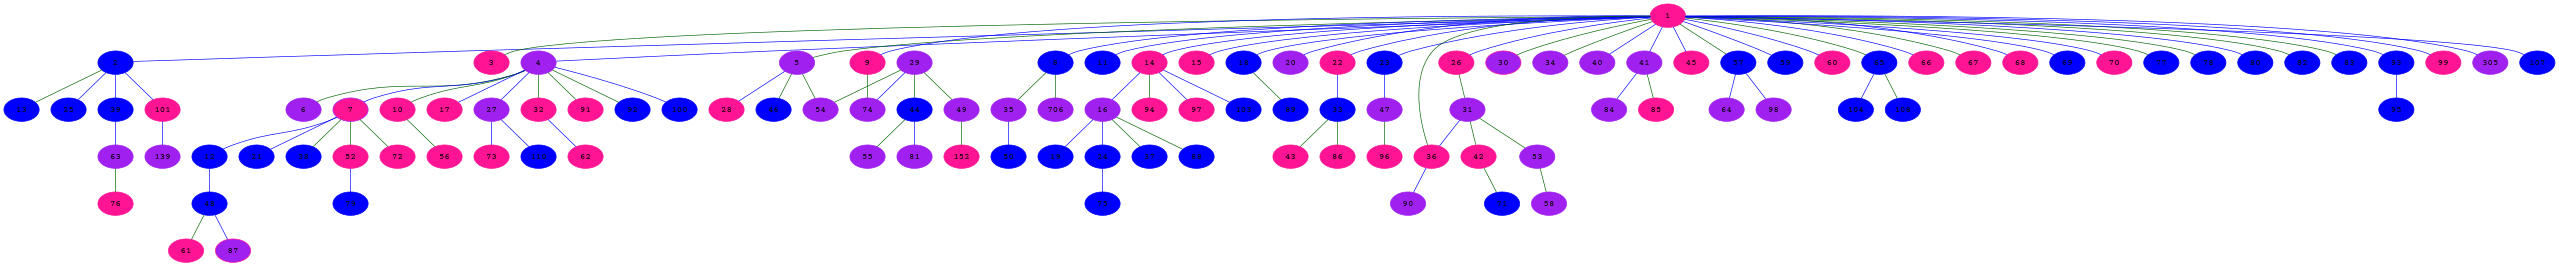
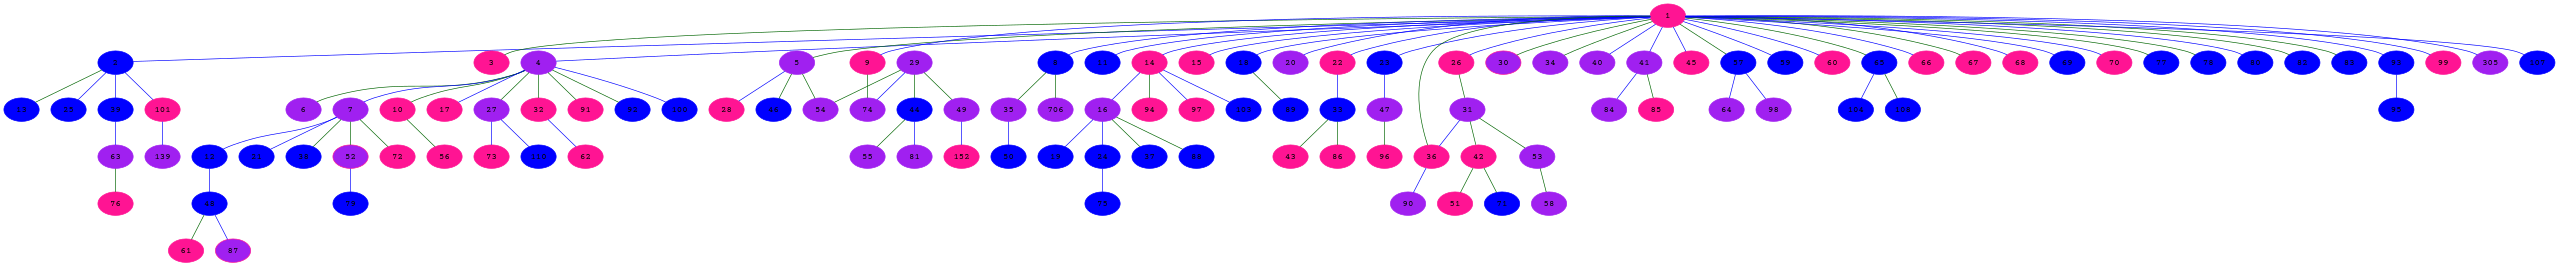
edge "4" -- "27": color blue -> darkgreen
node "7": fillcolor deeppink -> purple
edge "49" -- "152": color darkgreen -> blue
node "52": fillcolor deeppink -> purple
node "51": added
